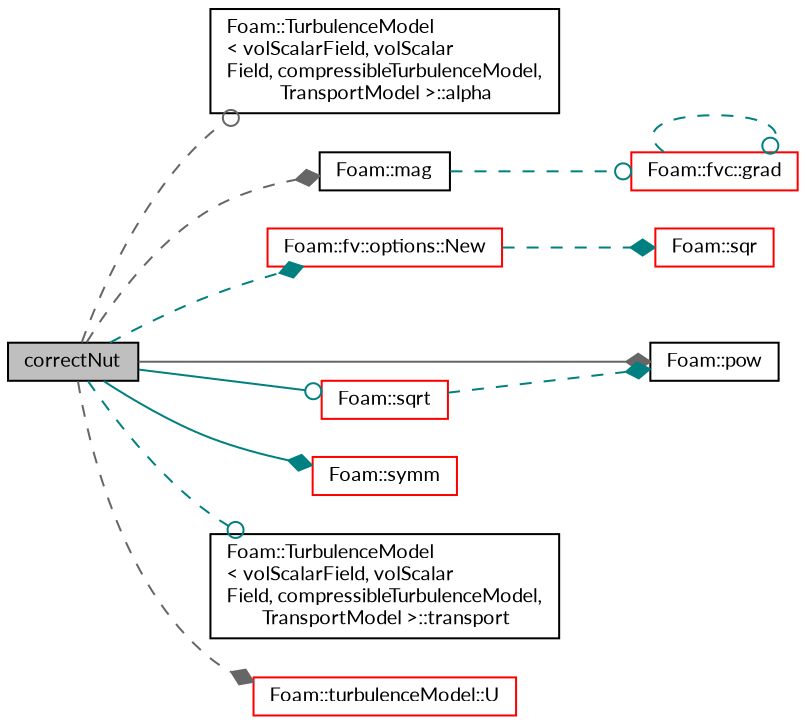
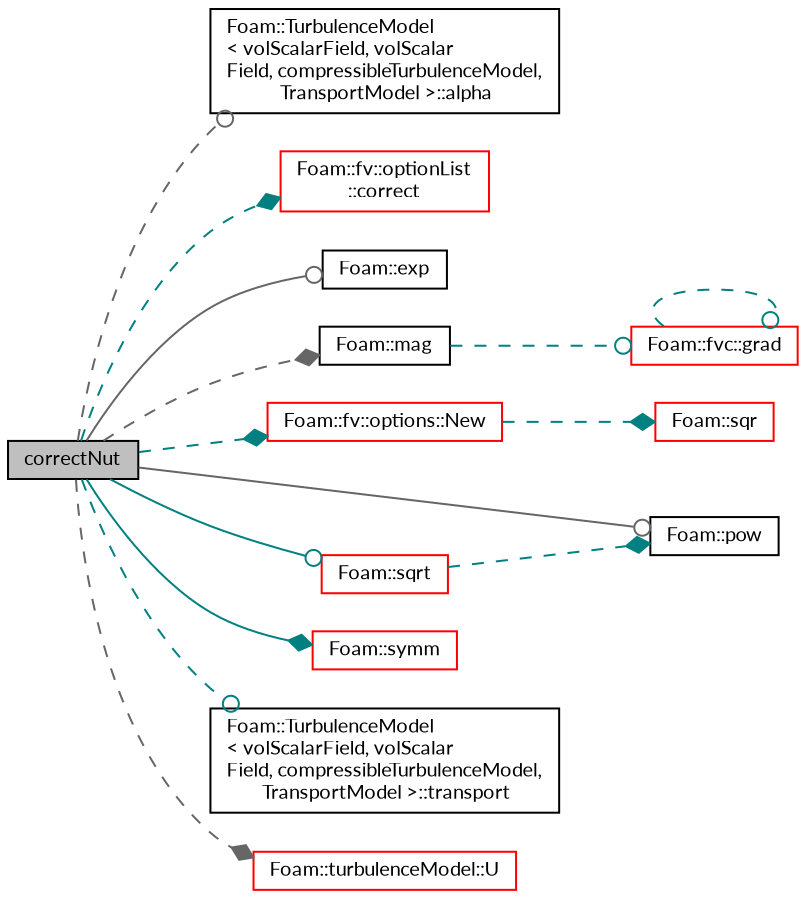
node "Foam::fv::optionList ::correct": added
node "Foam::exp": added
edge "correctNut" -> "Foam::pow": arrowhead diamond -> odot
